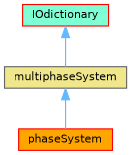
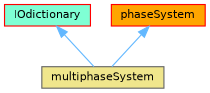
edge "phaseSystem" -> "multiphaseSystem": reversed
